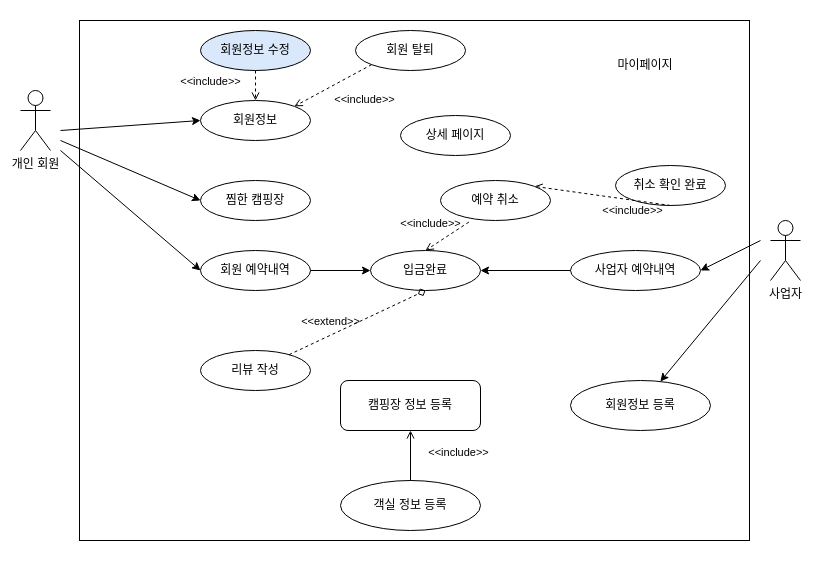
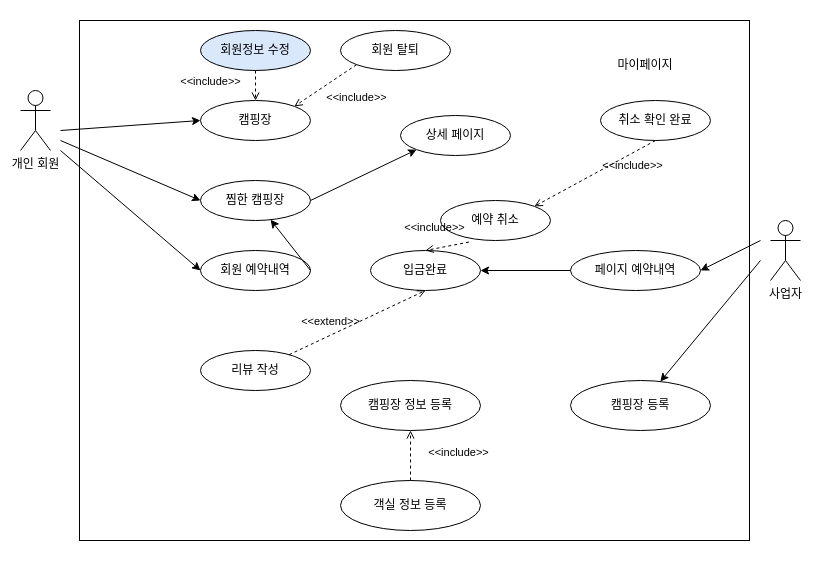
node "회원 탈퇴": moved (411, 51) -> (396, 51)
node "회원정보": label "회원정보" -> "캠핑장"
edge "찜한 캠핑장" -> "상세 페이지": added
node "취소 확인 완료": moved (671, 186) -> (656, 121)
node "예약 취소": moved (496, 201) -> (496, 221)
edge "회원 예약내역" -> "입금완료": now "회원 예약내역" -> "찜한 캠핑장"
node "사업자 예약내역": label "사업자 예약내역" -> "페이지 예약내역"
edge "리뷰 작성" -> "입금완료": arrowhead diamond -> open
node "캠핑장 정보 등록": shape rounded rectangle -> ellipse
node "회원정보 등록": label "회원정보 등록" -> "캠핑장 등록"
edge "객실 정보 등록" -> "캠핑장 정보 등록": style solid -> dashed
